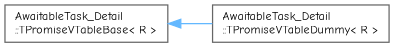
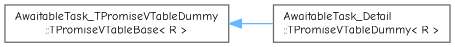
node "AwaitableTask_Detail ::TPromiseVTableBase< R >": label "AwaitableTask_Detail ::TPromiseVTableBase< R >" -> "AwaitableTask_TPromiseVTableDummy ::TPromiseVTableBase< R >"
